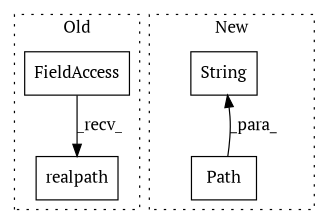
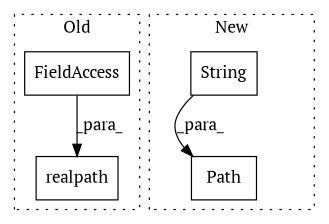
edge "FieldAccess" -> "realpath": label "_recv_" -> "_para_"
edge "Path" -> "String": reversed
